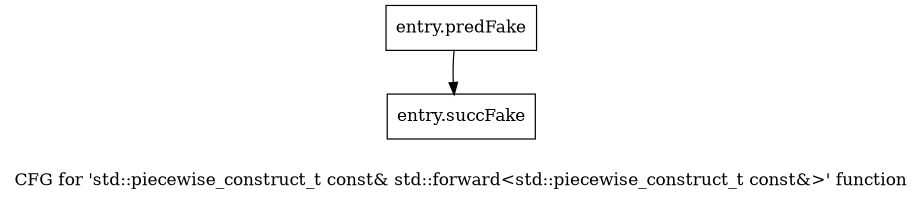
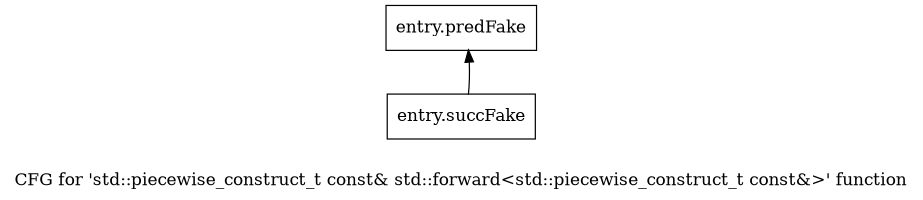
edge "entry.predFake" -> "entry.succFake": reversed
